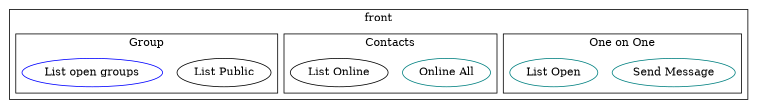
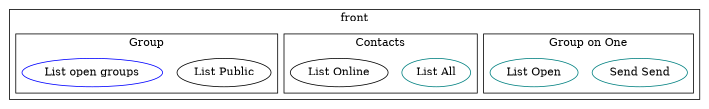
cluster "One on One": label "One on One" -> "Group on One"
node "Online All": label "Online All" -> "List All"
node "Send Message": label "Send Message" -> "Send Send"
